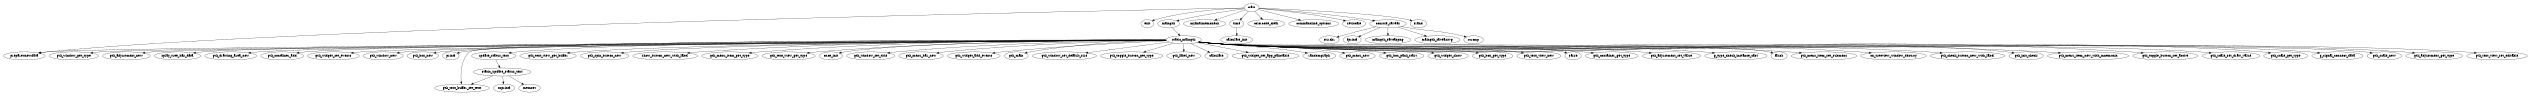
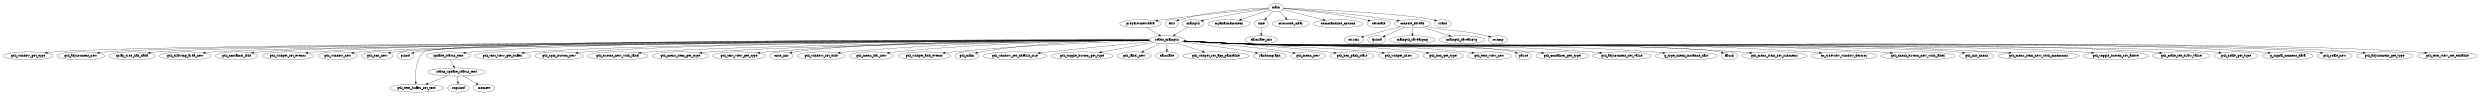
edge "static_maingtk" -> "prepare4newdata": reversed
node "show_button_new_with_label": label "show_button_new_with_label" -> "gtk_button_new_with_label"
